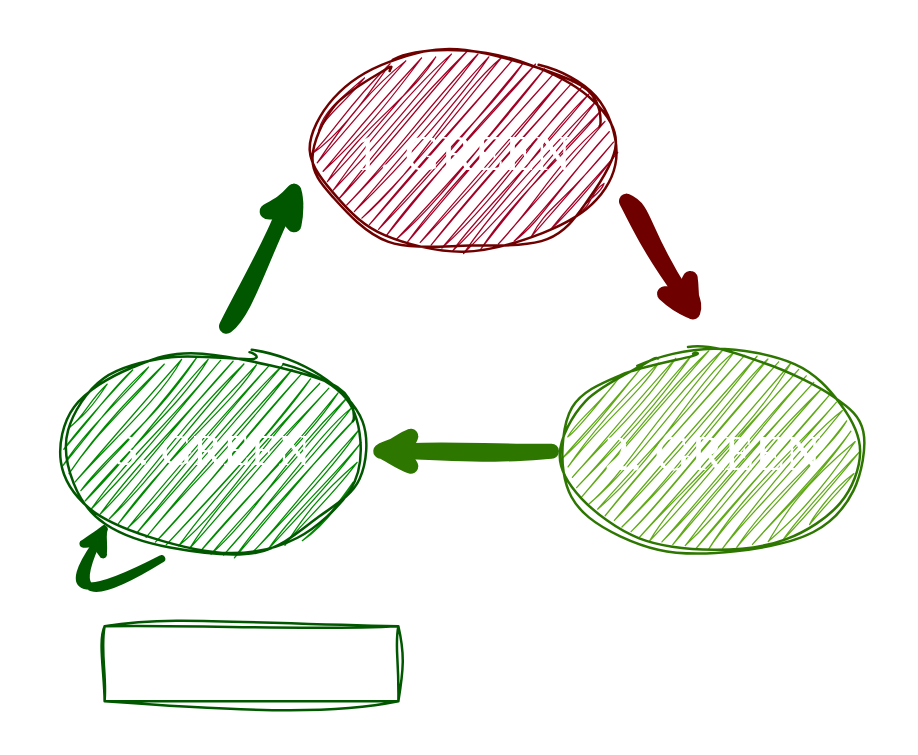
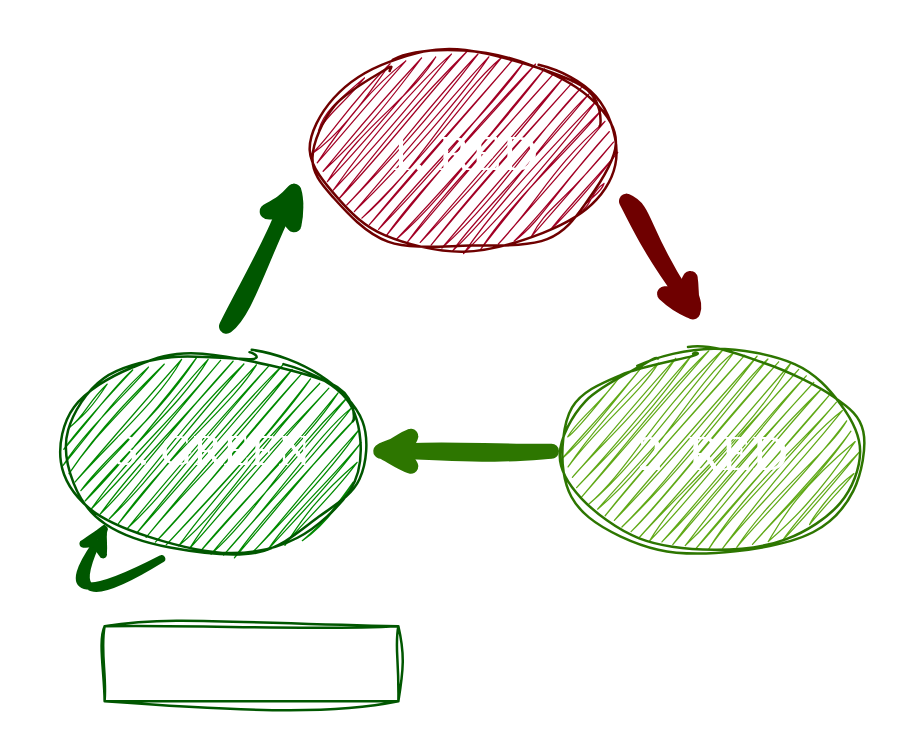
node "1. GREEN": label "1. GREEN" -> "1. RED"
node "2. GREEN": label "2. GREEN" -> "2. RED"
